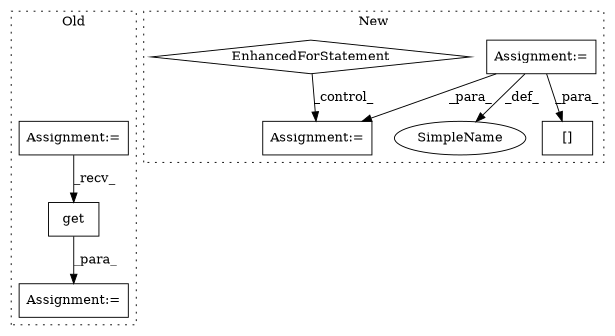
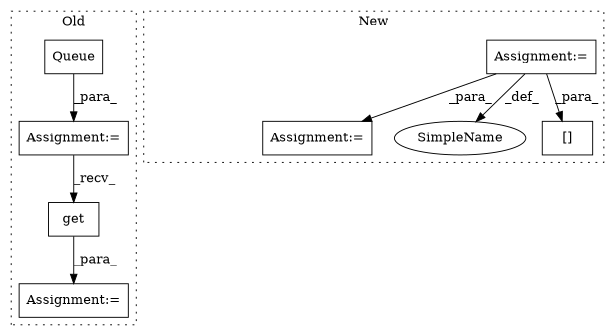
node "Queue": added
node "EnhancedForStatement": removed
